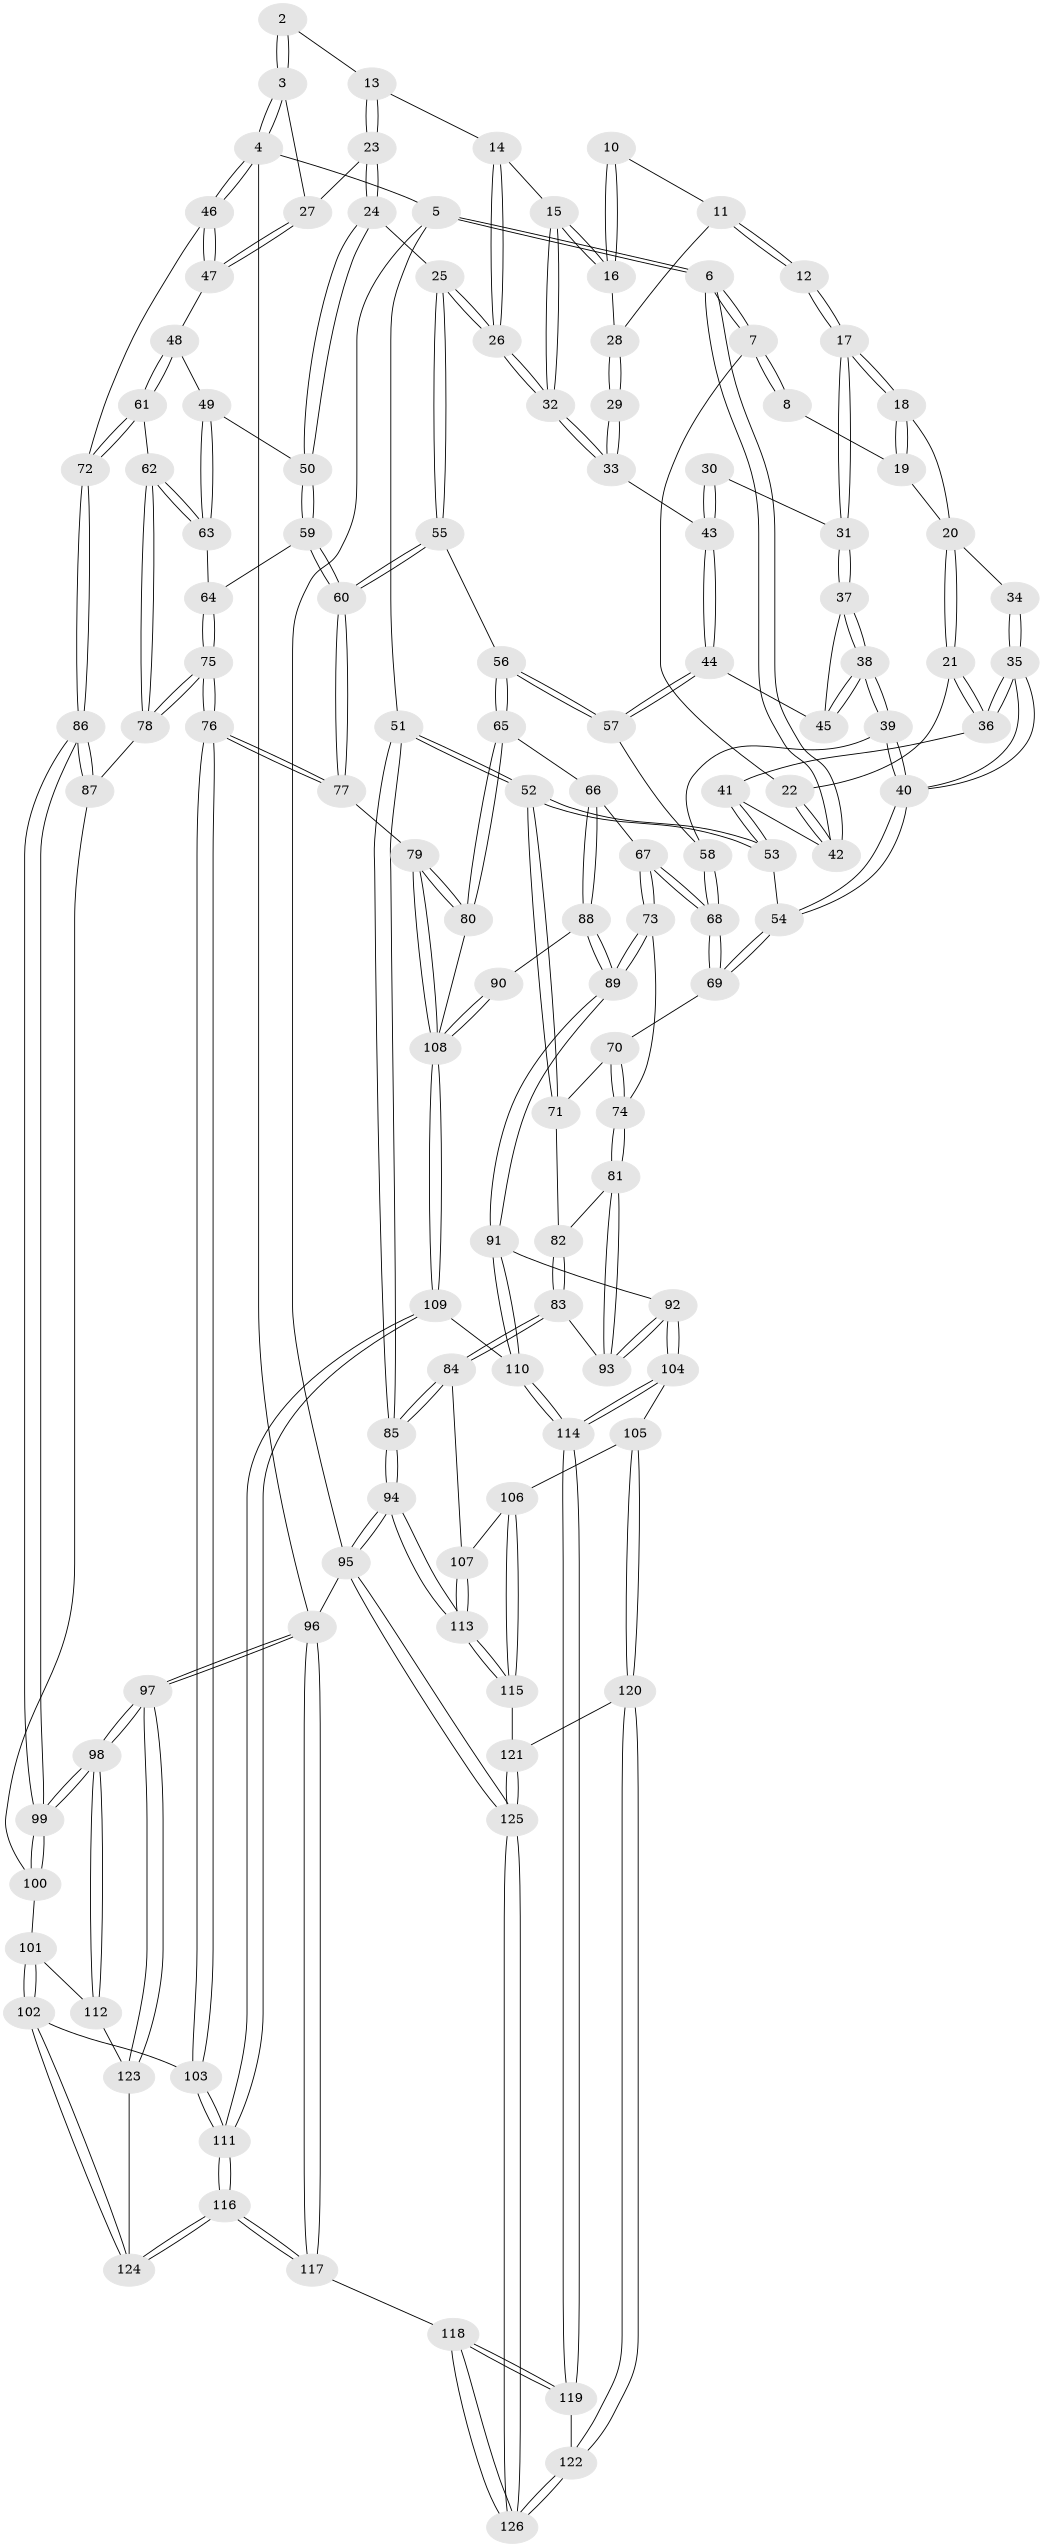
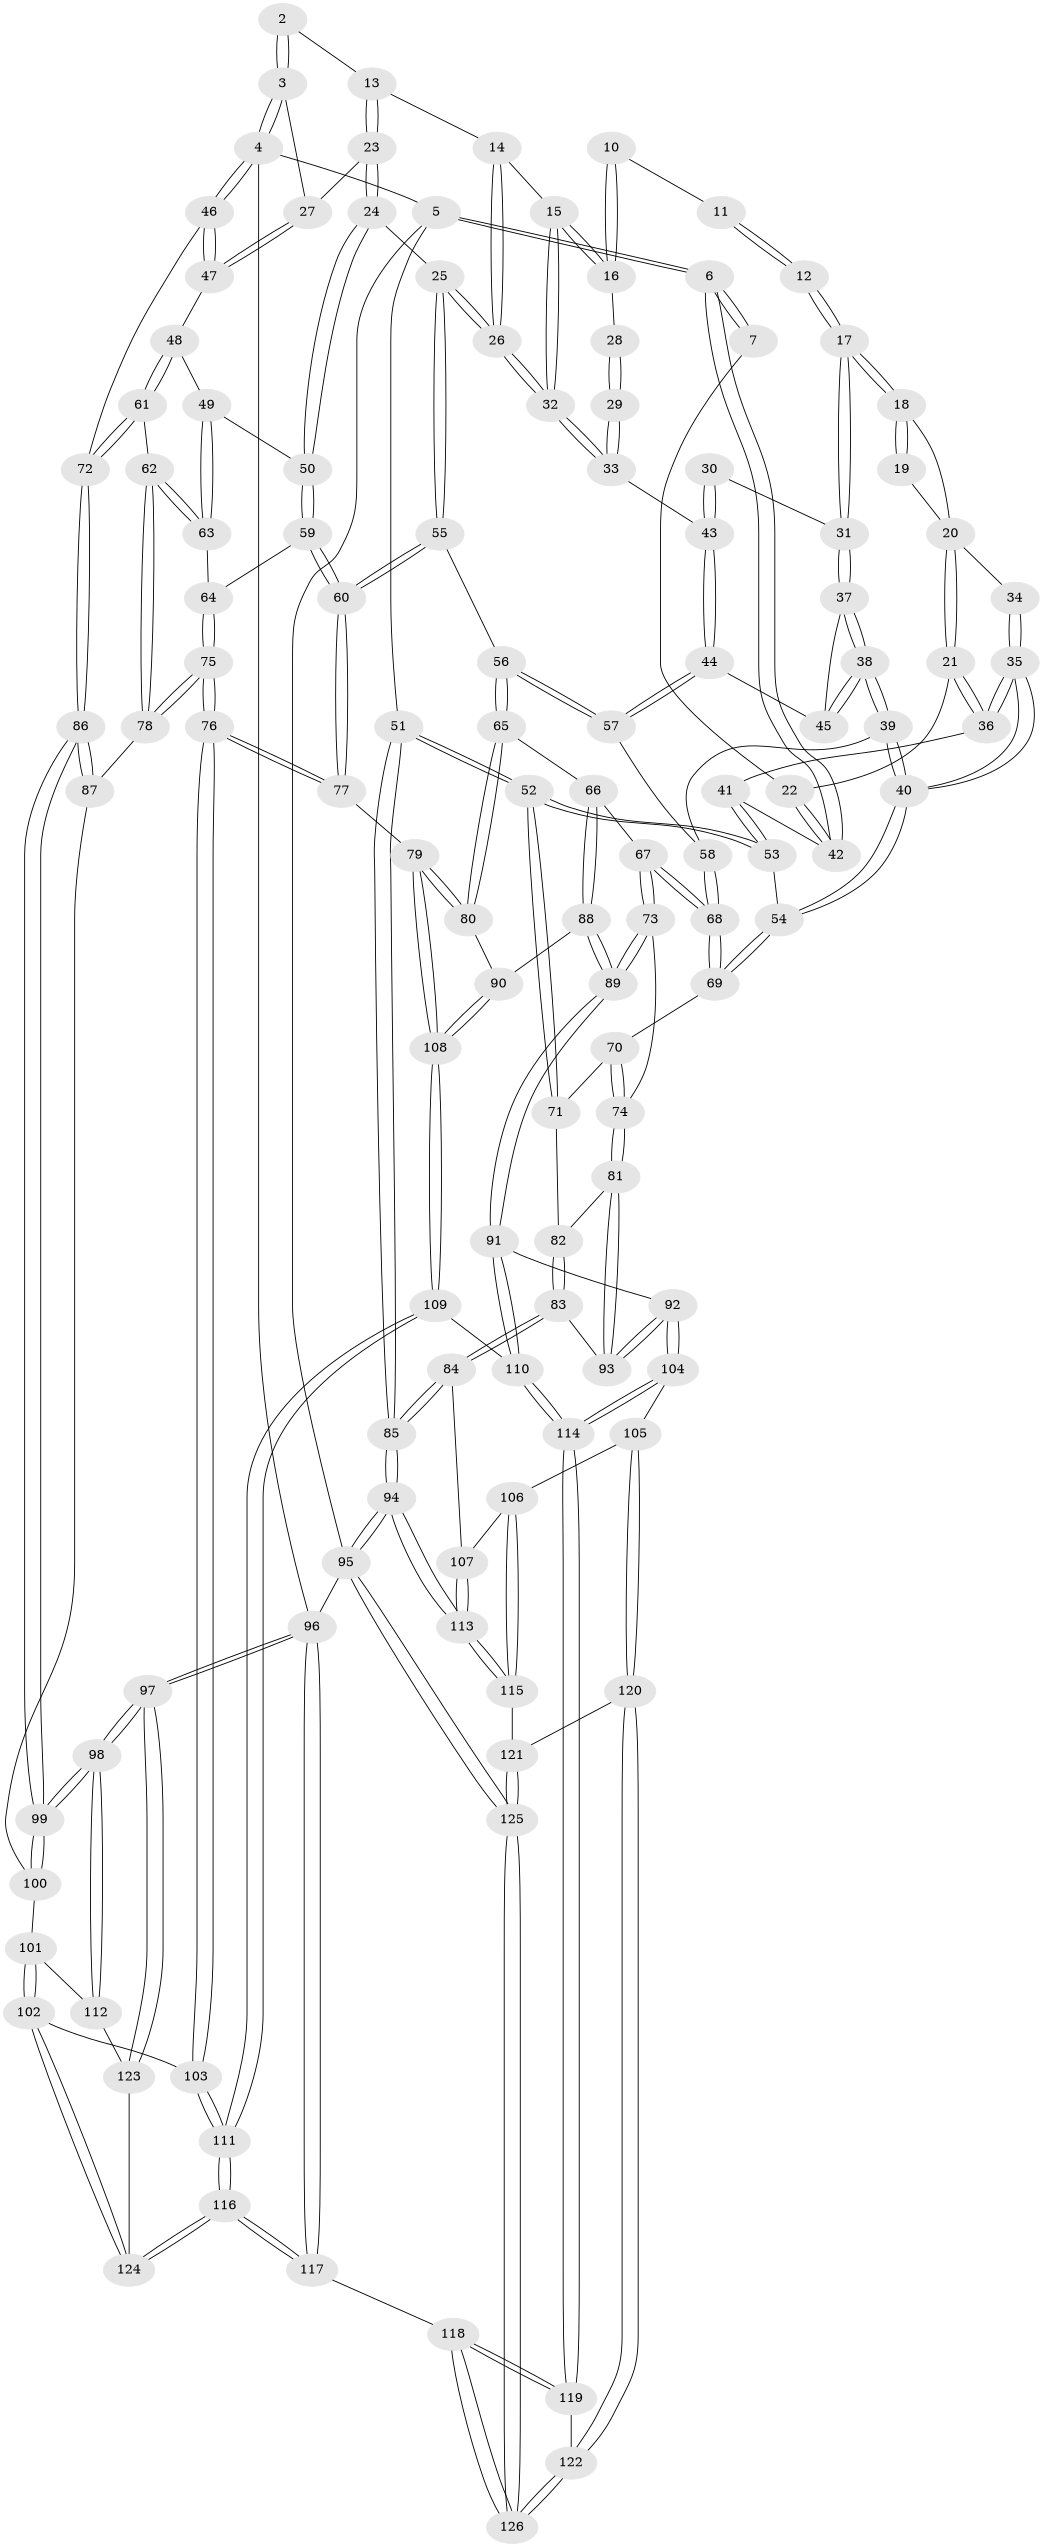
edge "11" -- "28": removed
node "8": removed
edge "80" -- "108": now "80" -- "90"
